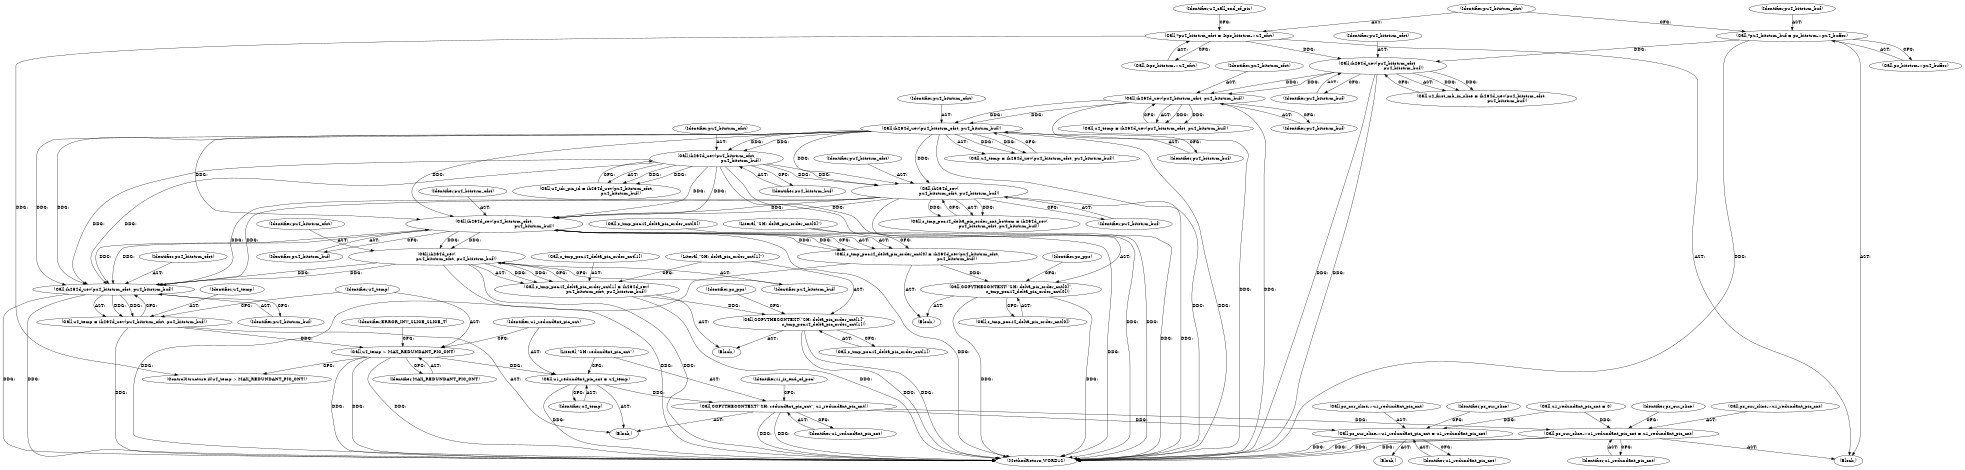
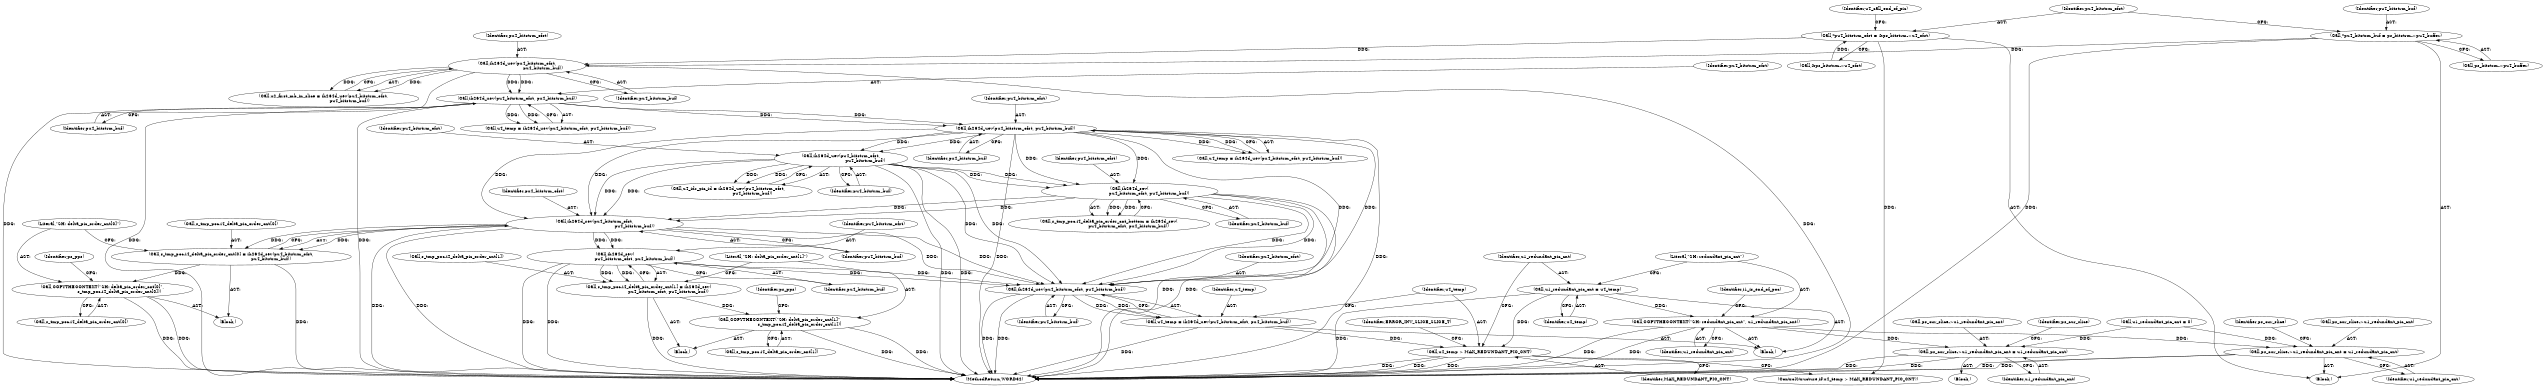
edge "(Call,&ps_bitstrm->u4_ofst)" -> "(Call,*pu4_bitstrm_ofst = &ps_bitstrm->u4_ofst)": label "AST: " -> "DDG: "
edge "(Call,u4_temp > MAX_REDUNDANT_PIC_CNT)" -> "(Call,u1_redundant_pic_cnt = u4_temp)": reversed
node "(MethodReturn,WORD12)": label "(MethodReturn,WORD12)" -> "(MethodReturn,WORD32)"
